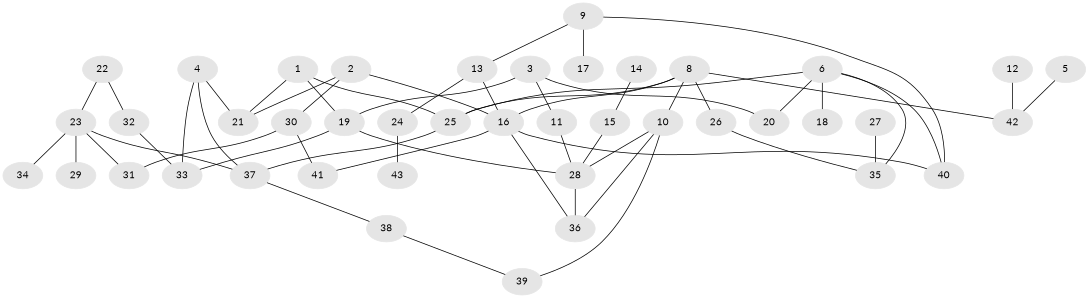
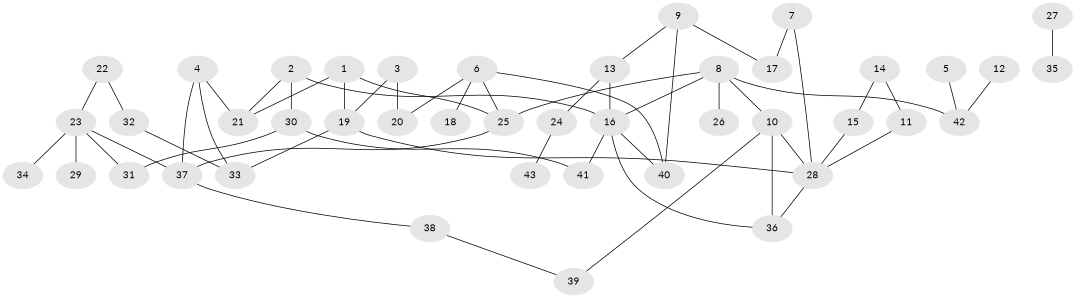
node "7": added
edge "3" -- "11": now "14" -- "11"
edge "6" -- "35": removed
edge "26" -- "35": removed
